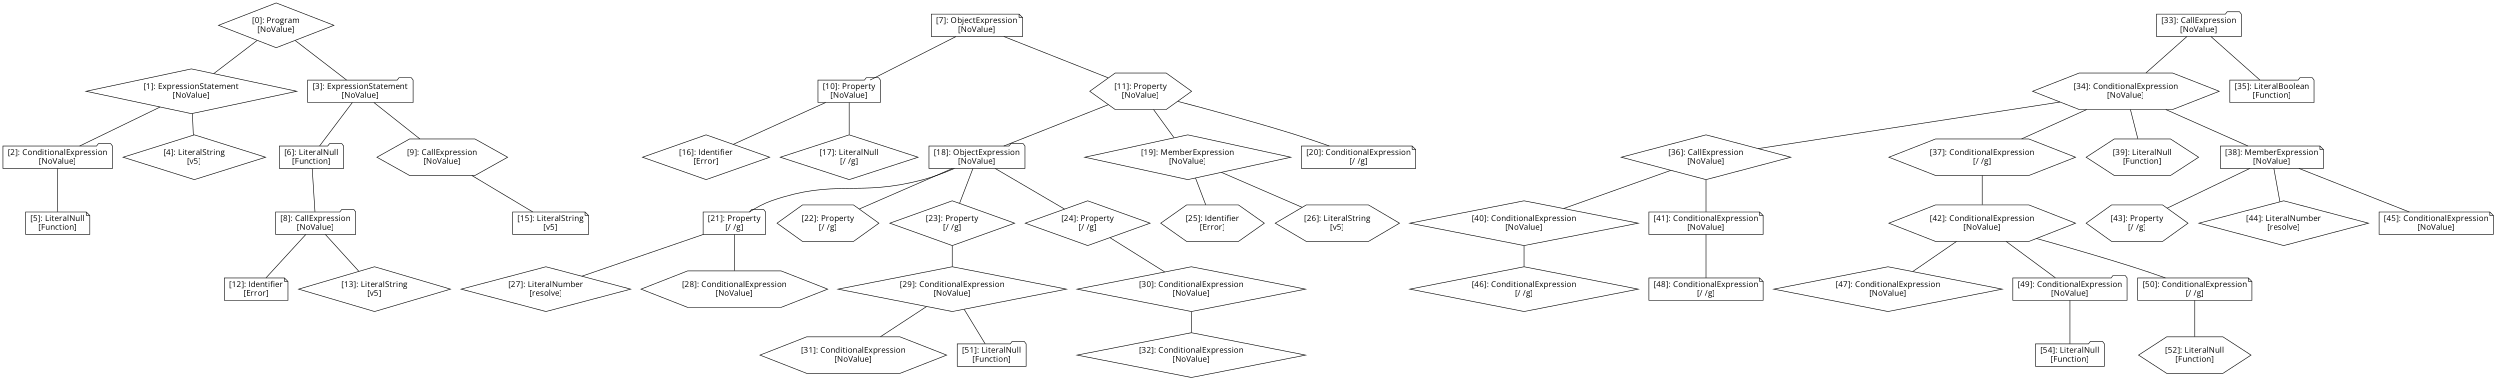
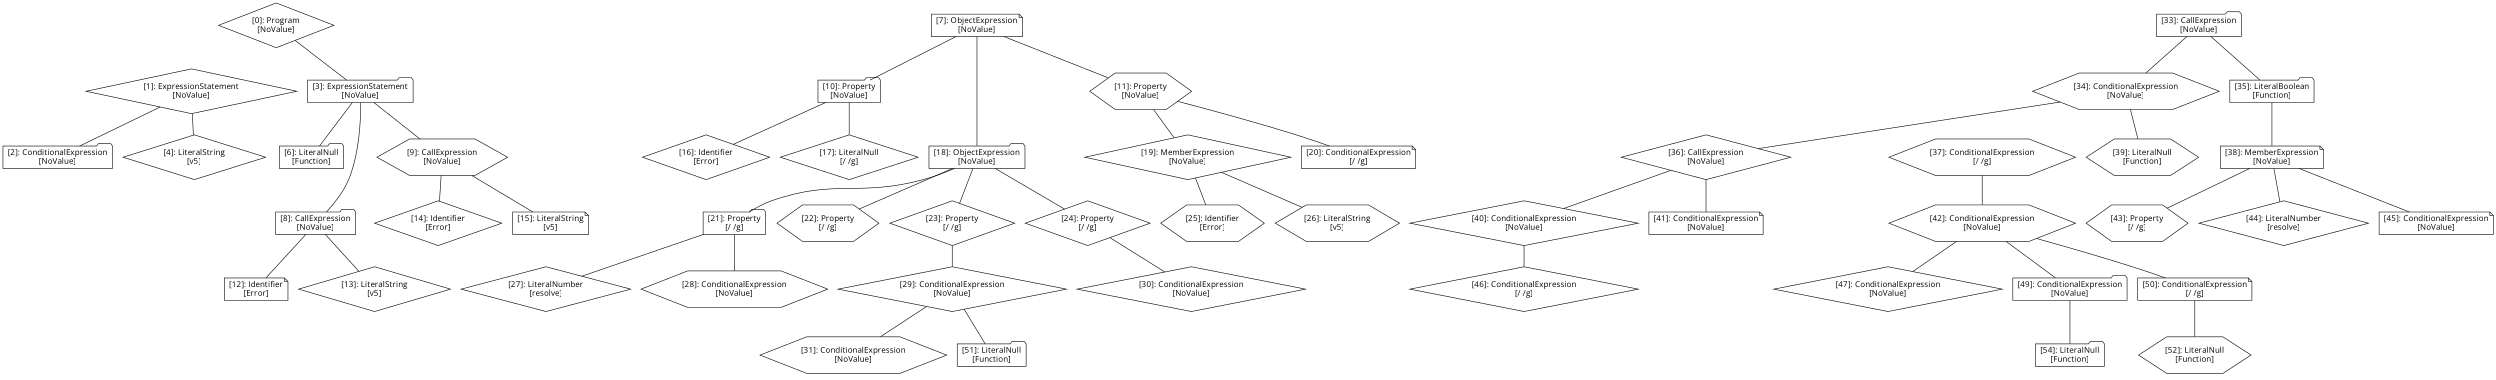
edge "[0]: Program [NoValue]" -- "[1]: ExpressionStatement [NoValue]": removed
edge "[34]: ConditionalExpression [NoValue]" -- "[37]: ConditionalExpression [/ /g]": removed
edge "[11]: Property [NoValue]" -- "[18]: ObjectExpression [NoValue]": now "[7]: ObjectExpression [NoValue]" -- "[18]: ObjectExpression [NoValue]"
edge "[34]: ConditionalExpression [NoValue]" -- "[38]: MemberExpression [NoValue]": now "[35]: LiteralBoolean [Function]" -- "[38]: MemberExpression [NoValue]"
edge "[6]: LiteralNull [Function]" -- "[8]: CallExpression [NoValue]": now "[3]: ExpressionStatement [NoValue]" -- "[8]: CallExpression [NoValue]"
node "[5]: LiteralNull [Function]": removed
node "[14]: Identifier [Error]": added
node "[48]: ConditionalExpression [/ /g]": removed
node "[32]: ConditionalExpression [NoValue]": removed
